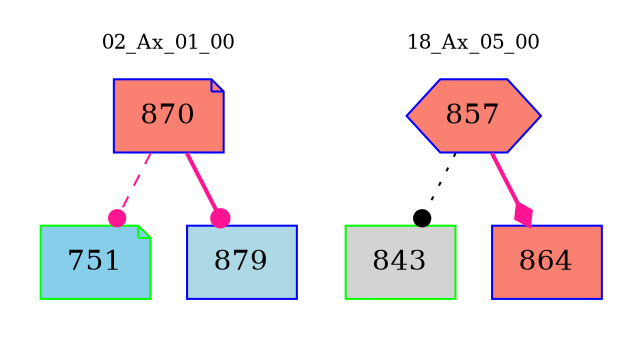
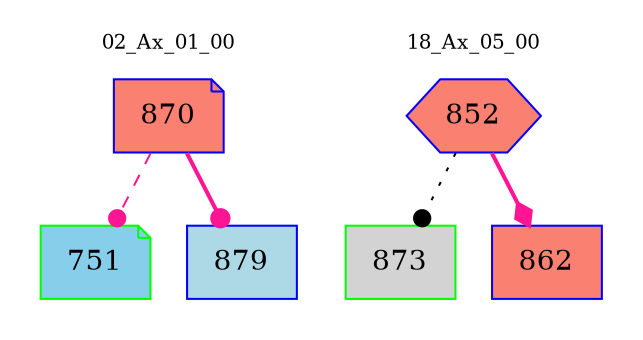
node "857": label "857" -> "852"
node "843": label "843" -> "873"
node "864": label "864" -> "862"
